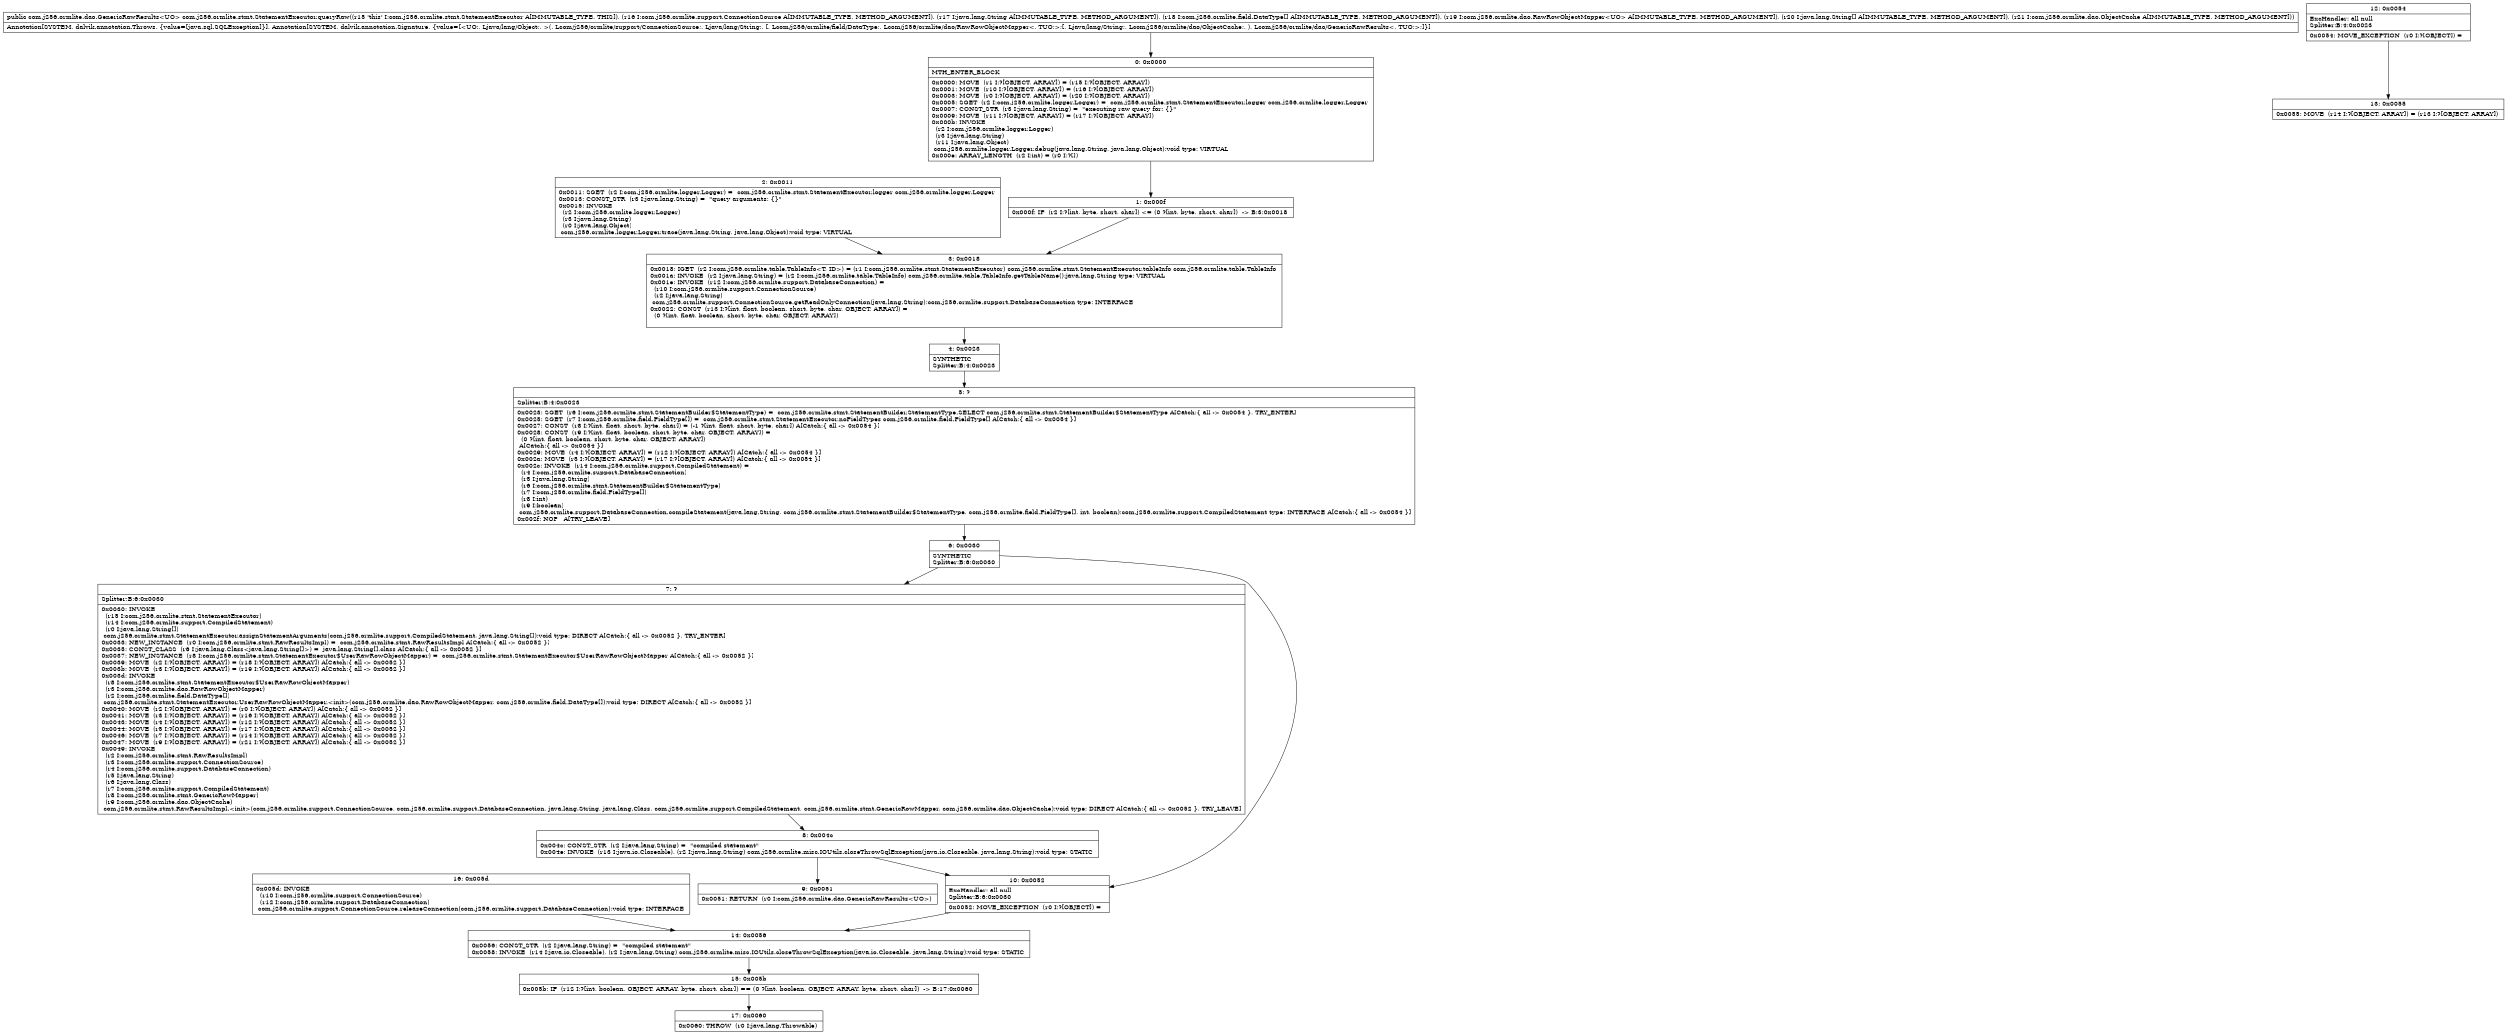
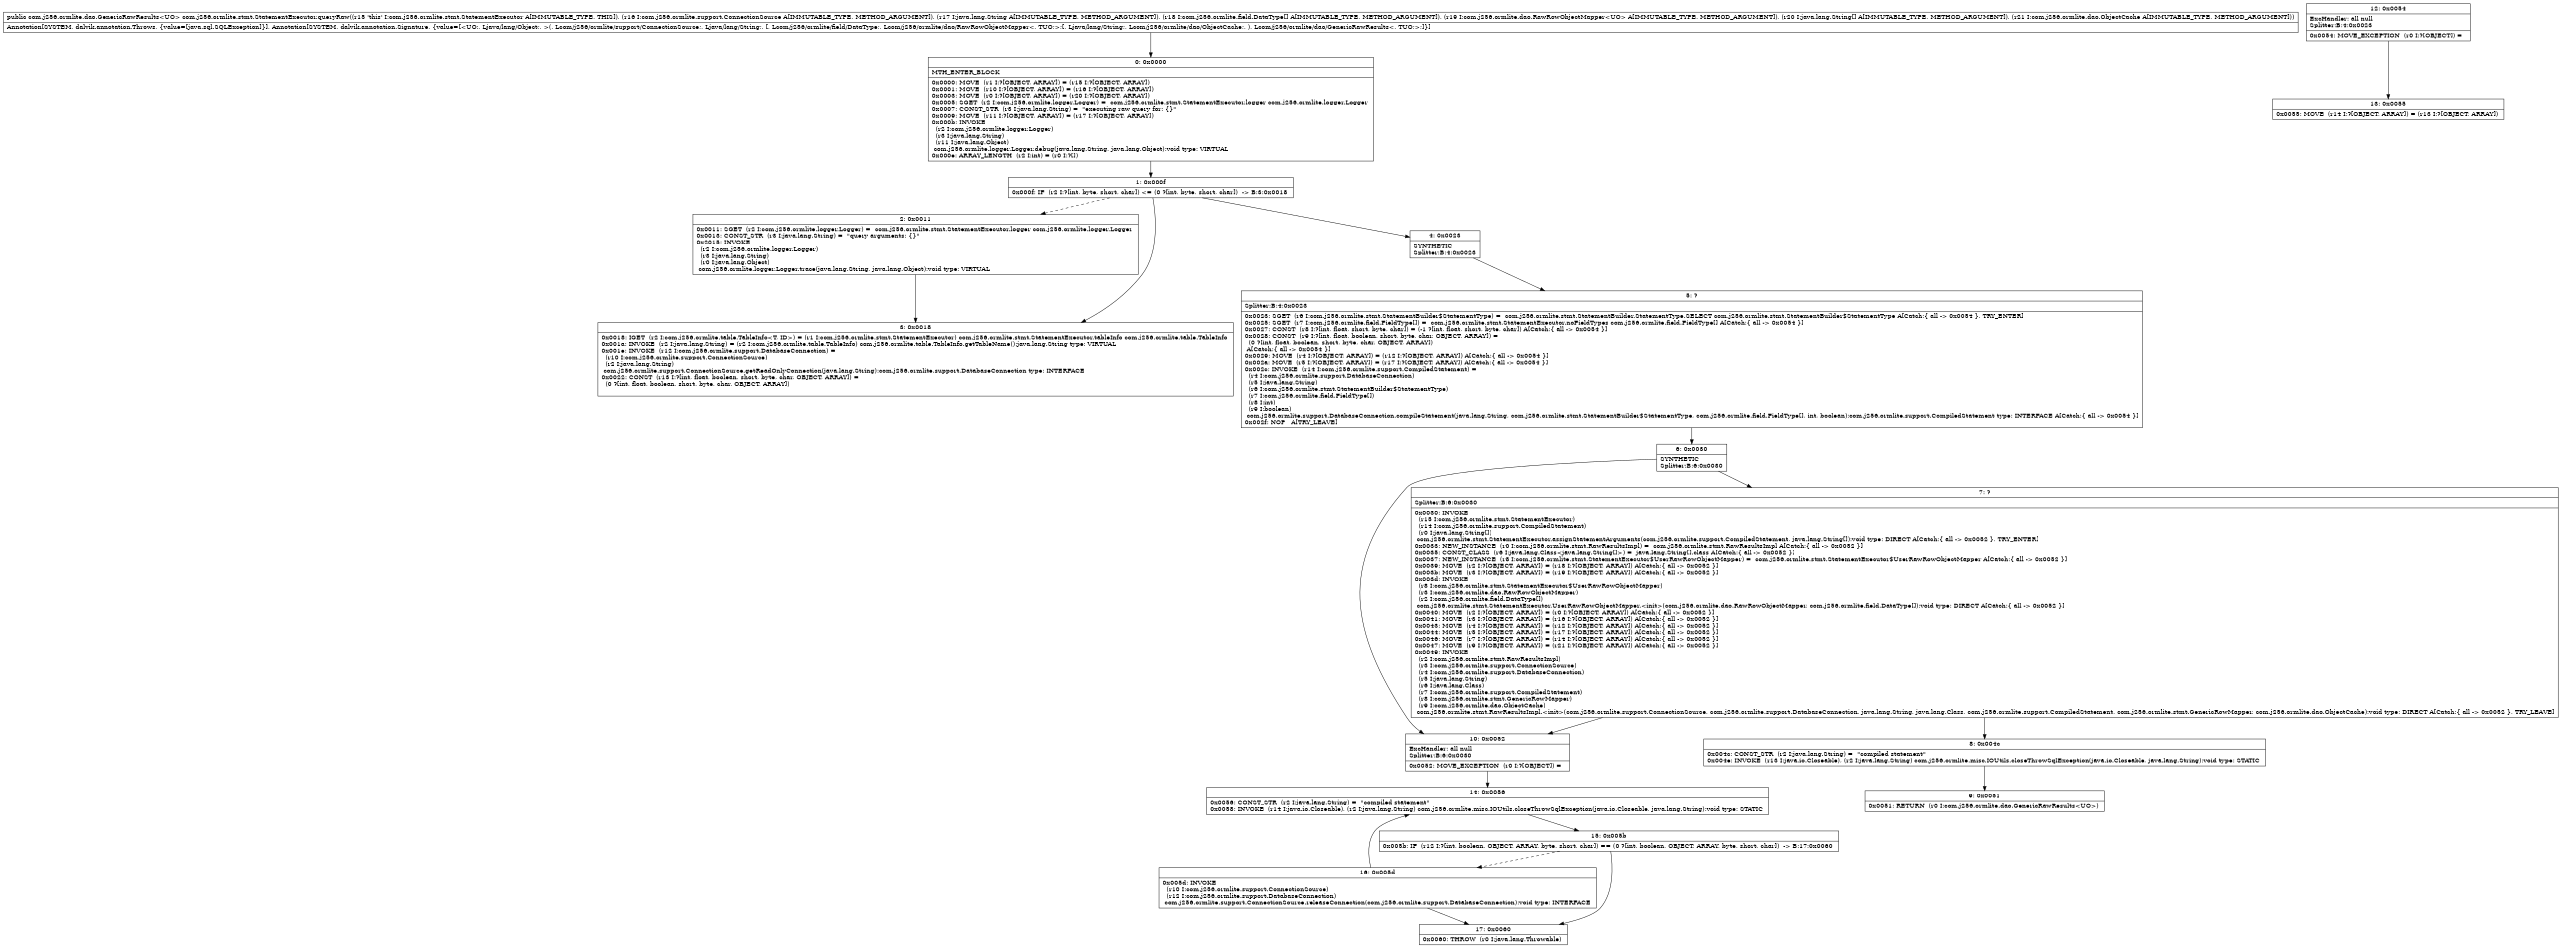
node "2: 0x0011": text "0x0015: INVOKE" -> "0x2015: INVOKE"
edge "1: 0x000f" -> "2: 0x0011": added
edge "3: 0x0018" -> "4: 0x0023": now "1: 0x000f" -> "4: 0x0023"
edge "15: 0x005b" -> "16: 0x005d": added
edge "8: 0x004c" -> "10: 0x0052": now "7: ?" -> "10: 0x0052"
edge "16: 0x005d" -> "17: 0x0060": added
